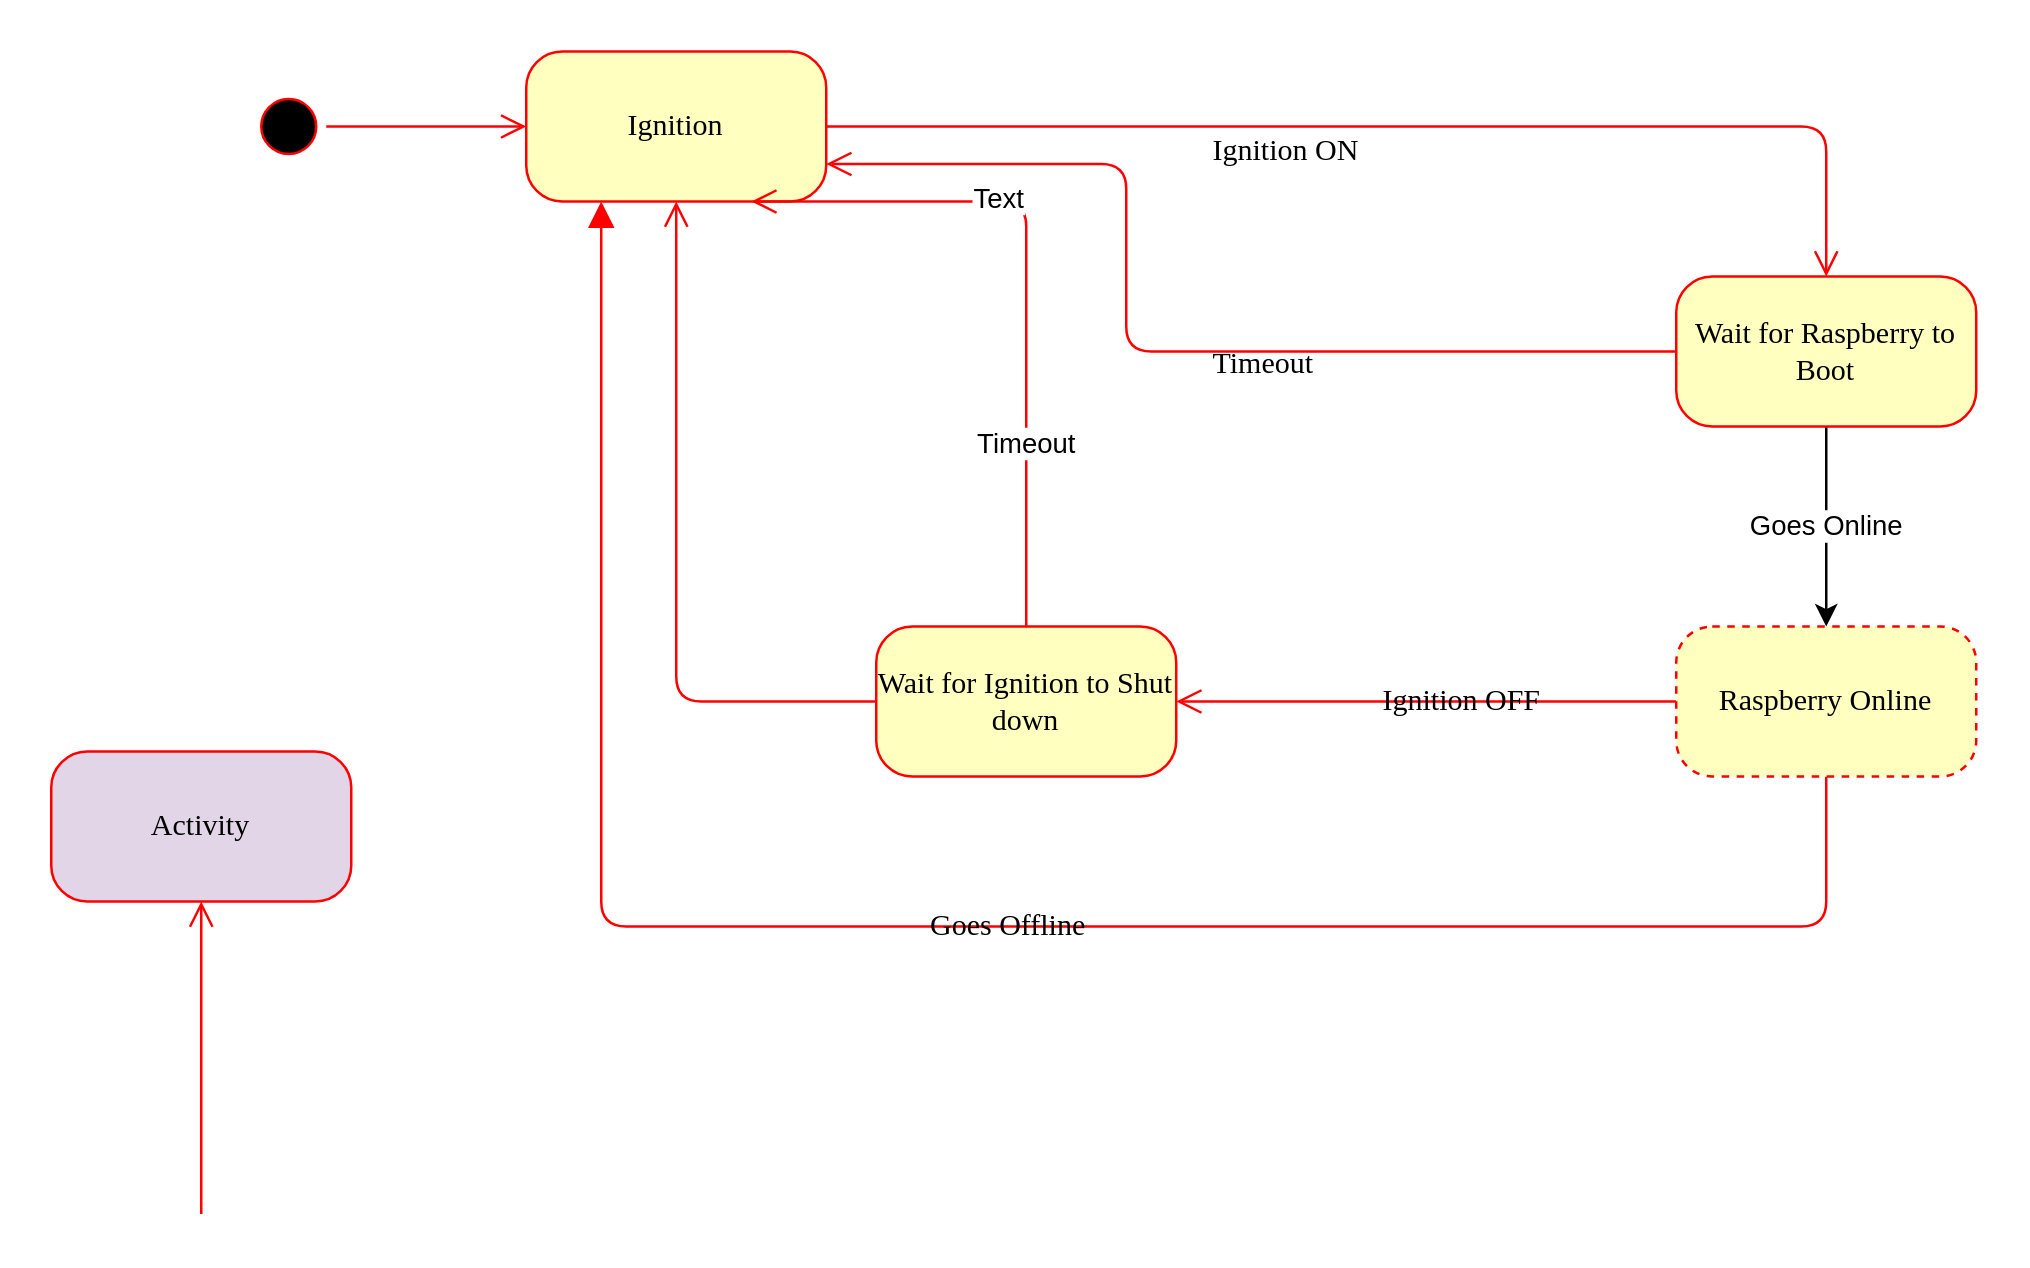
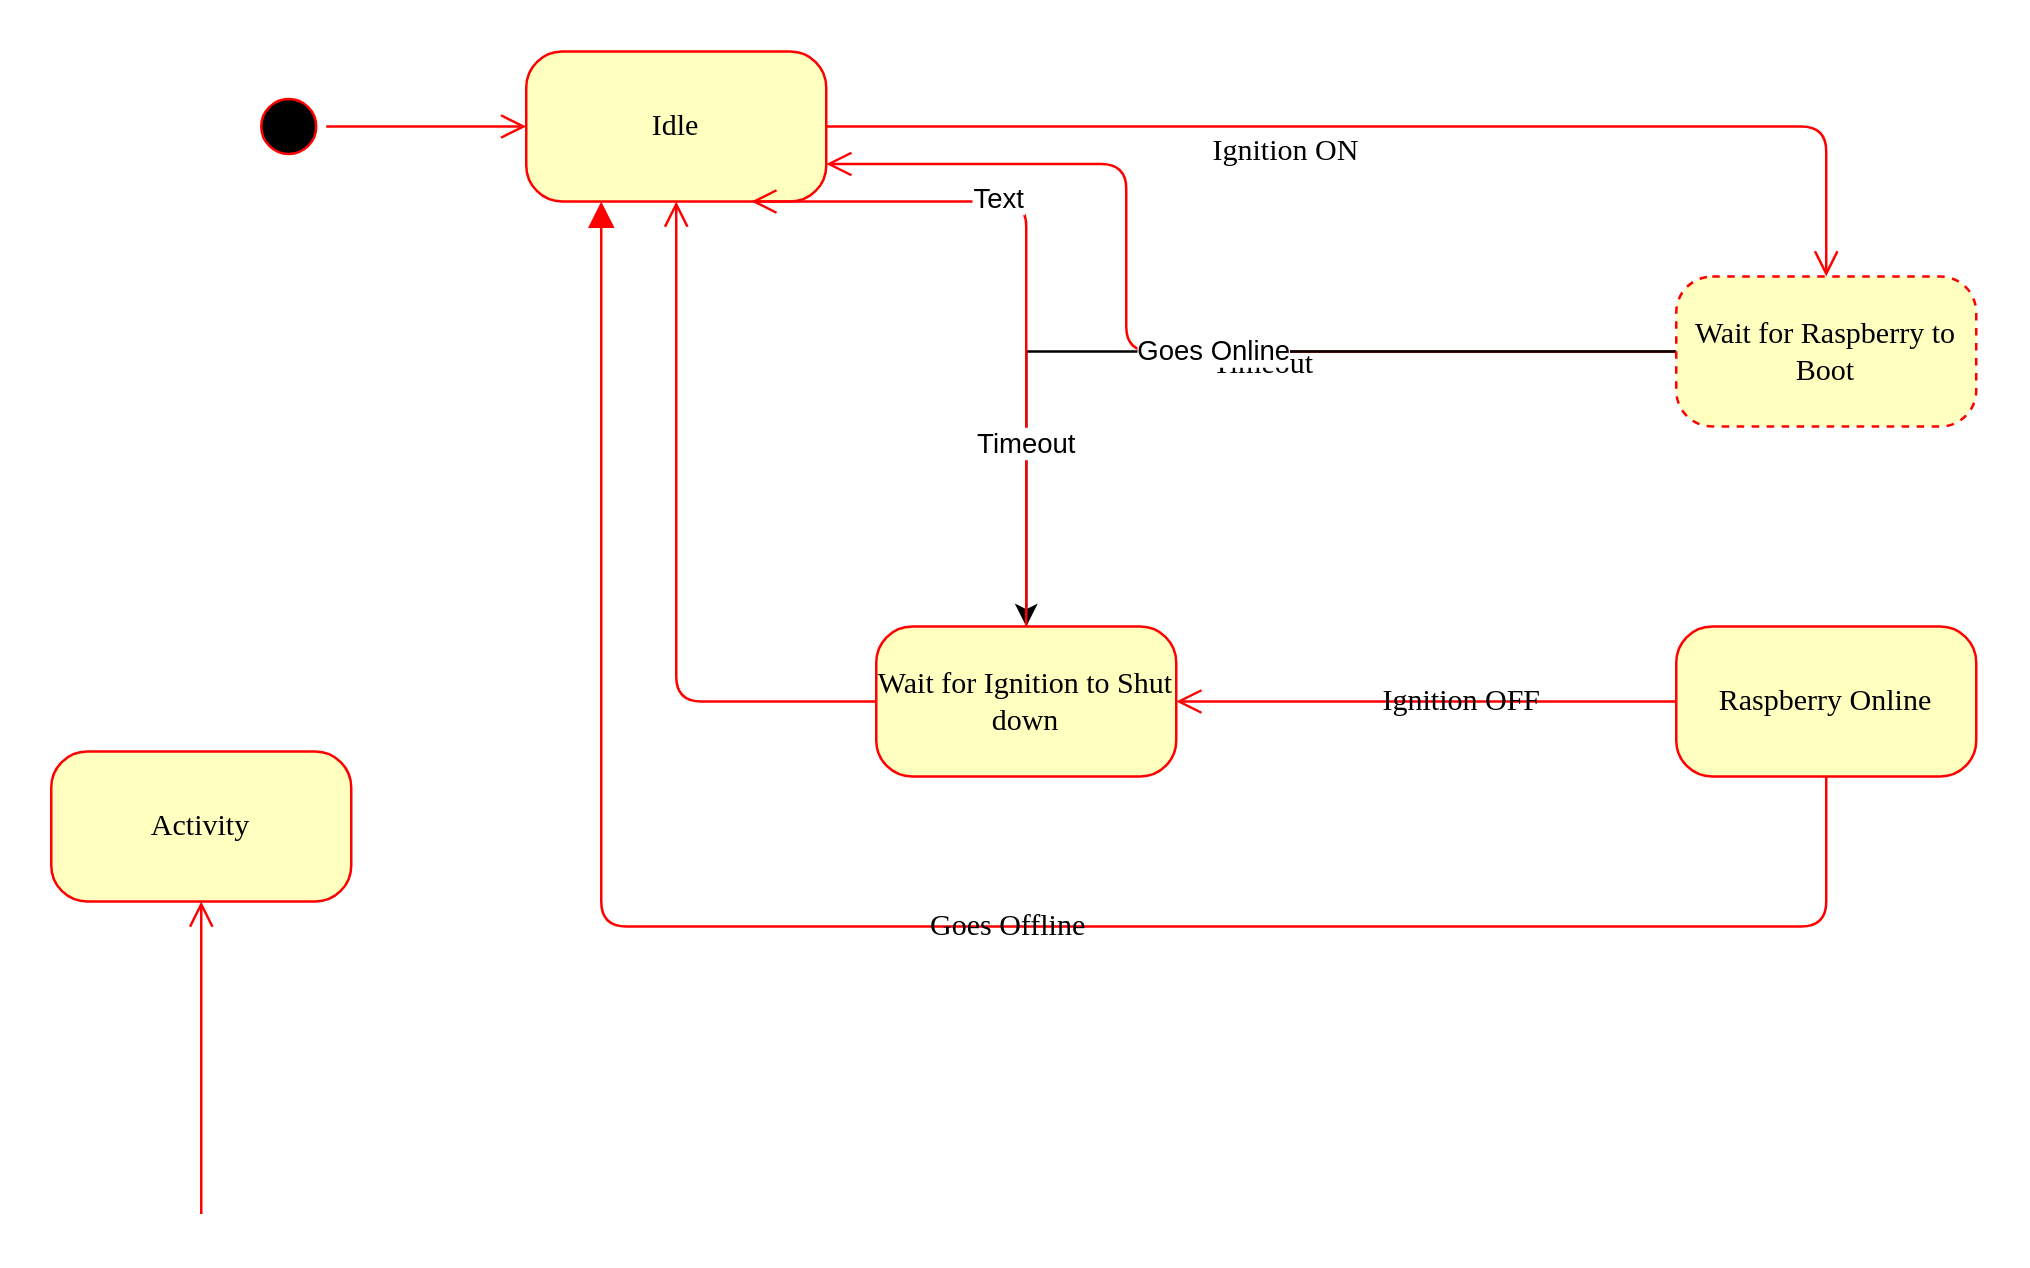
node "Ignition": label "Ignition" -> "Idle"
node "Wait for Raspberry to Boot": style solid -> dashed
edge "Wait for Raspberry to Boot" -> "Raspberry Online": now "Wait for Raspberry to Boot" -> "Wait for Ignition to Shut down"
node "Raspberry Online": style dashed -> solid
node "Activity": fillcolor #e1d5e7 -> #ffffc0
